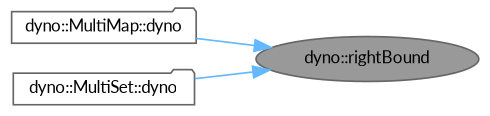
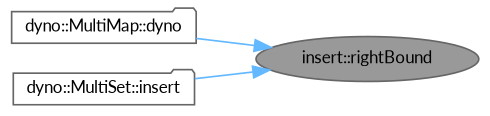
node "dyno::rightBound": label "dyno::rightBound" -> "insert::rightBound"
node "dyno::MultiSet::dyno": label "dyno::MultiSet::dyno" -> "dyno::MultiSet::insert"
